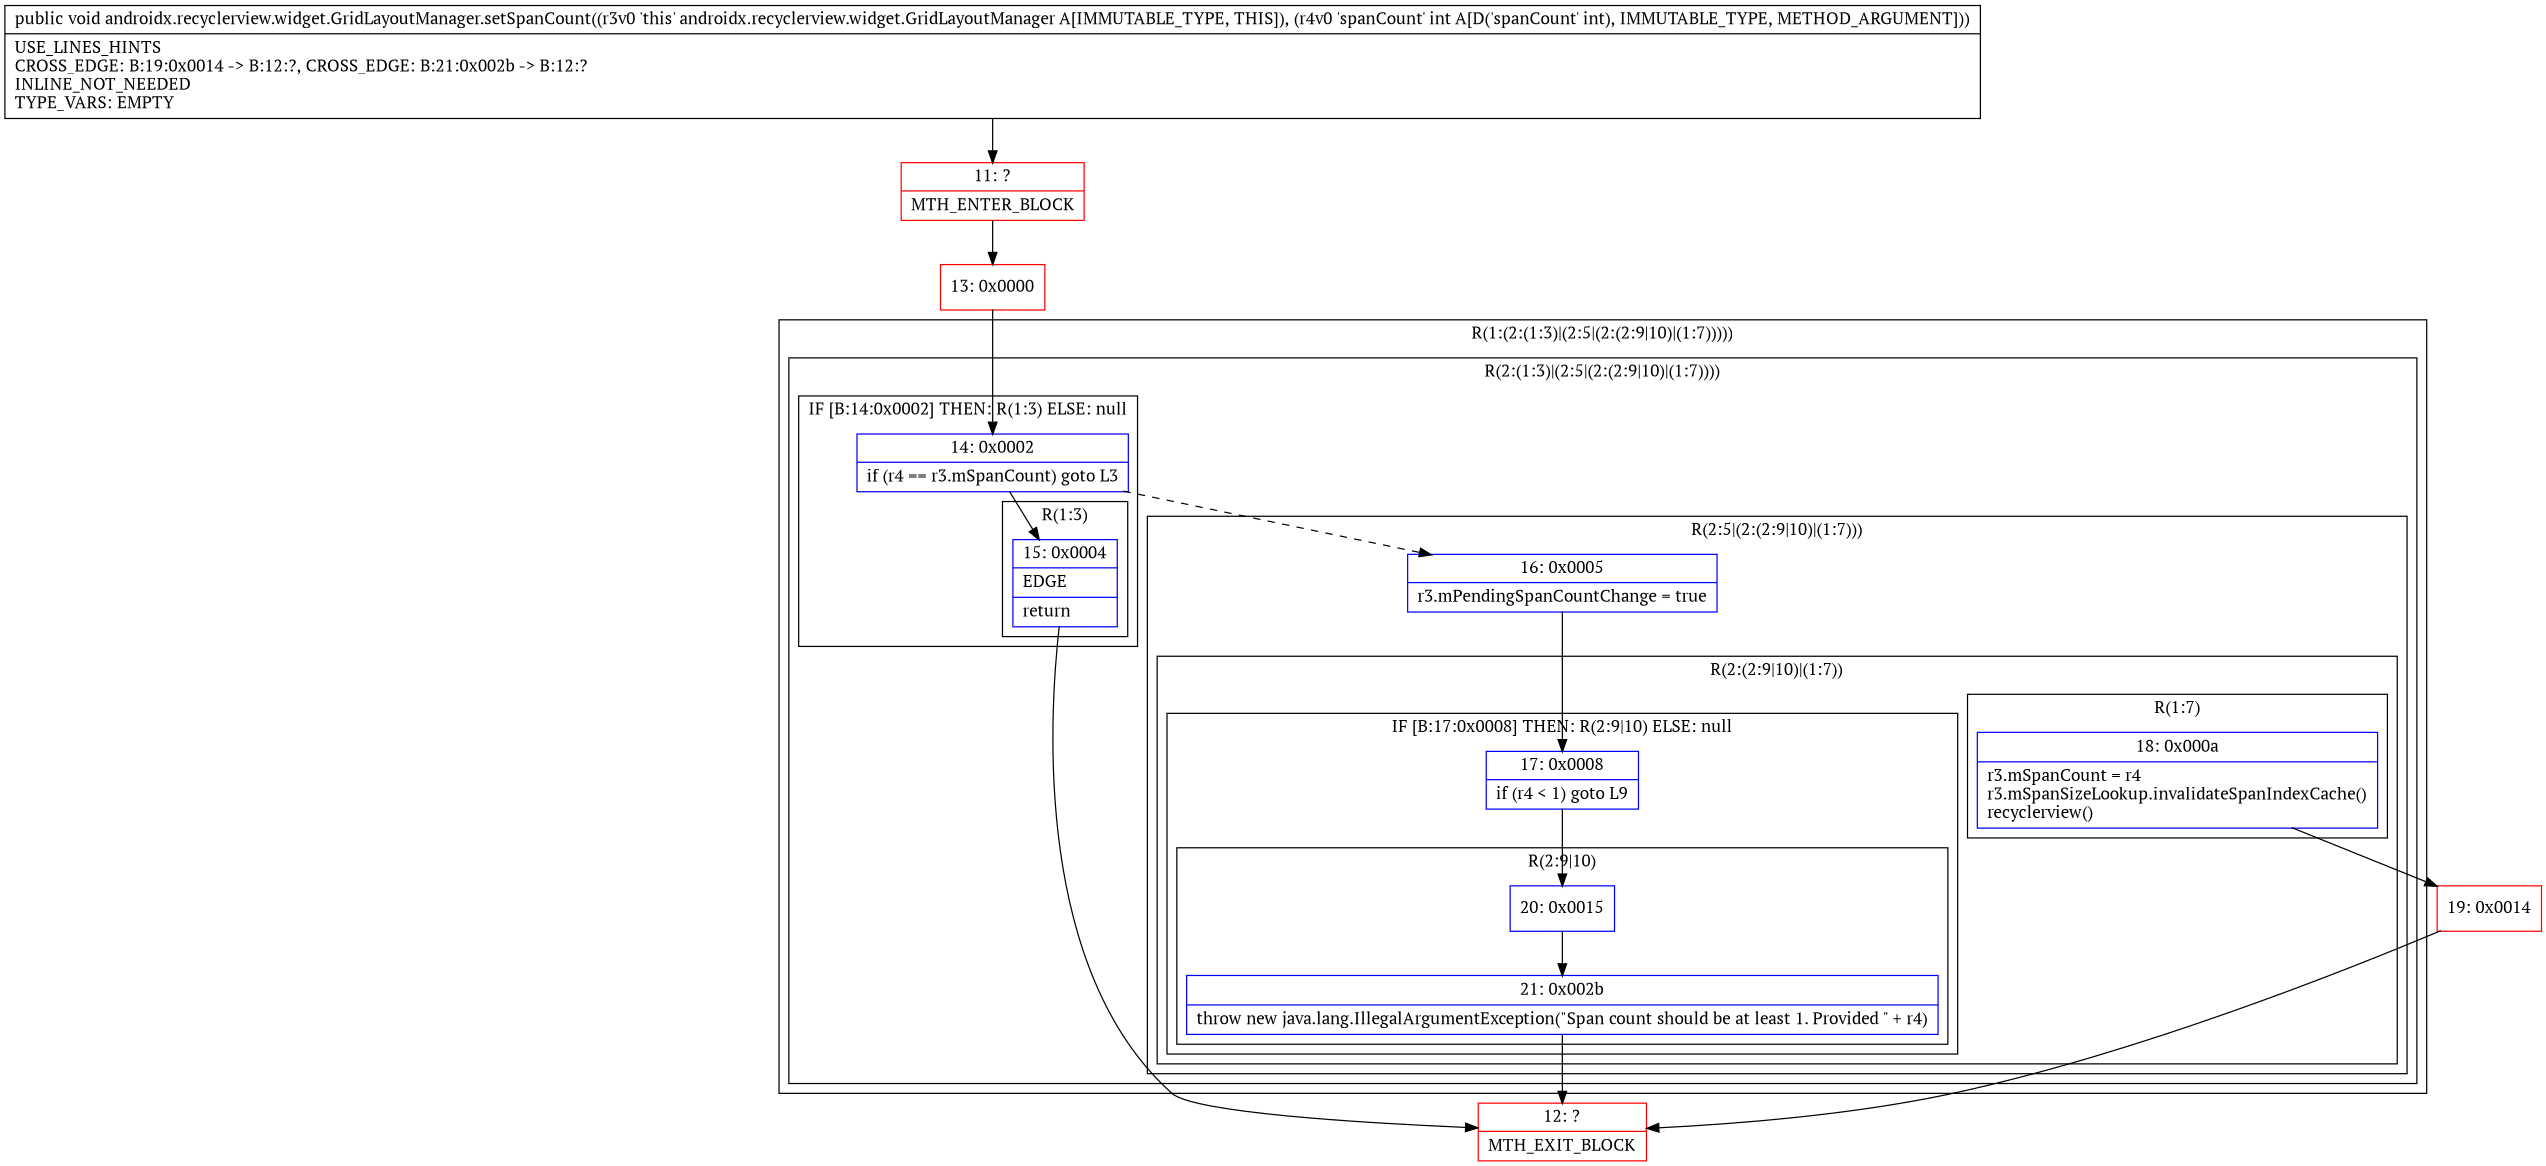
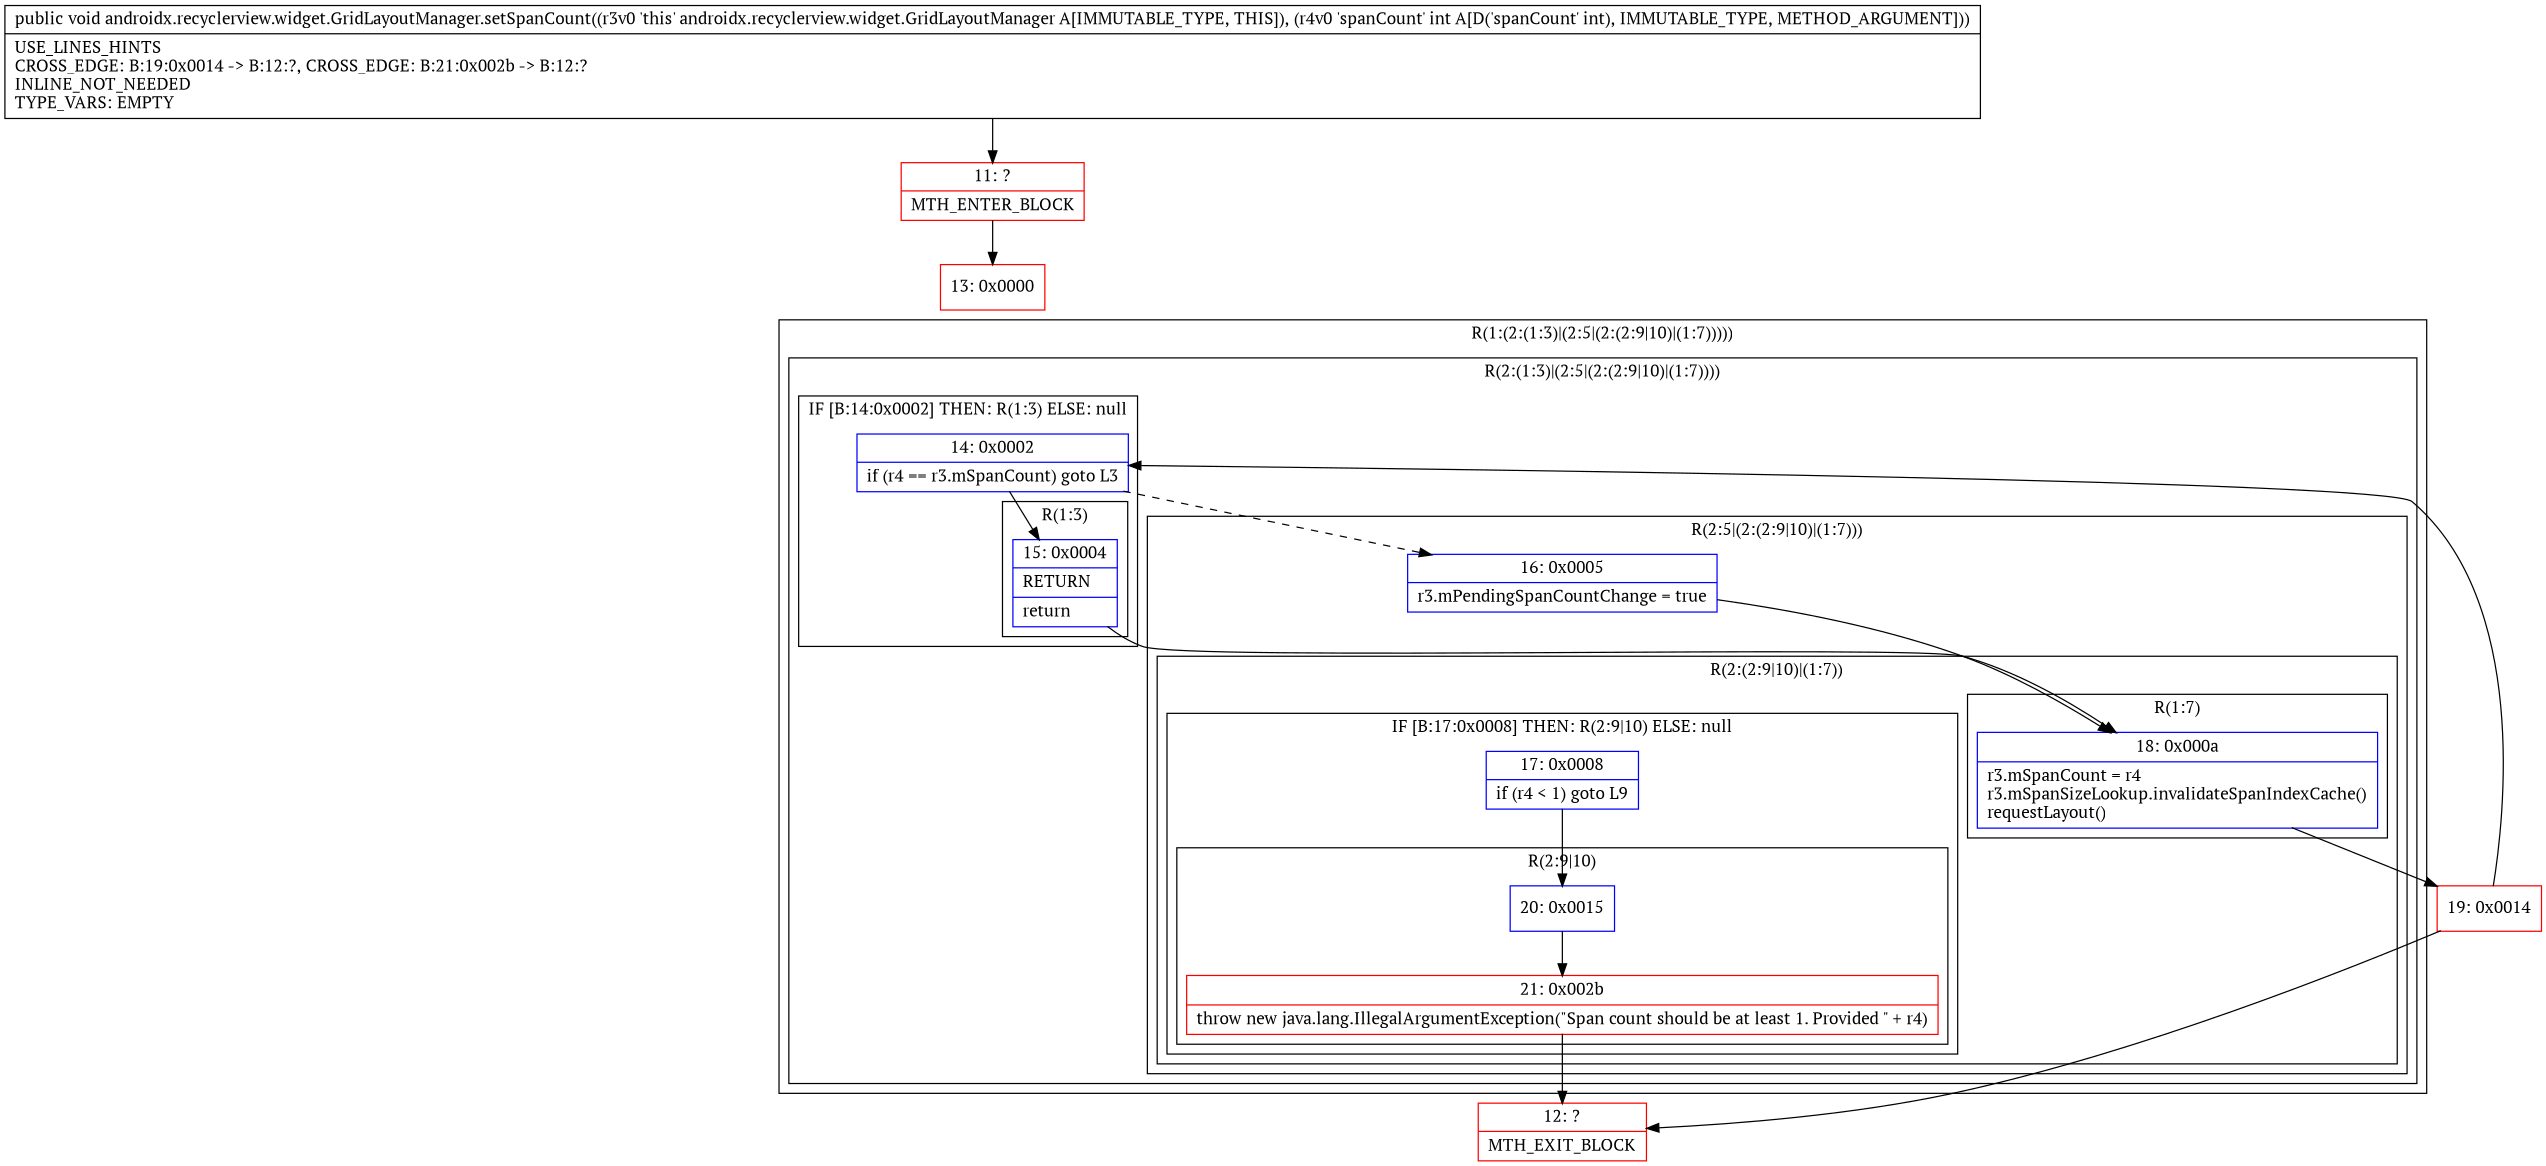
edge "13: 0x0000" -> "14: 0x0002": now "19: 0x0014" -> "14: 0x0002"
node "15: 0x0004": text "EDGE" -> "RETURN"
edge "16: 0x0005" -> "17: 0x0008": now "16: 0x0005" -> "18: 0x000a"
node "18: 0x000a": text "recyclerview()" -> "requestLayout()"
node "21: 0x002b": color blue -> red
edge "15: 0x0004" -> "12: ?": now "15: 0x0004" -> "18: 0x000a"
